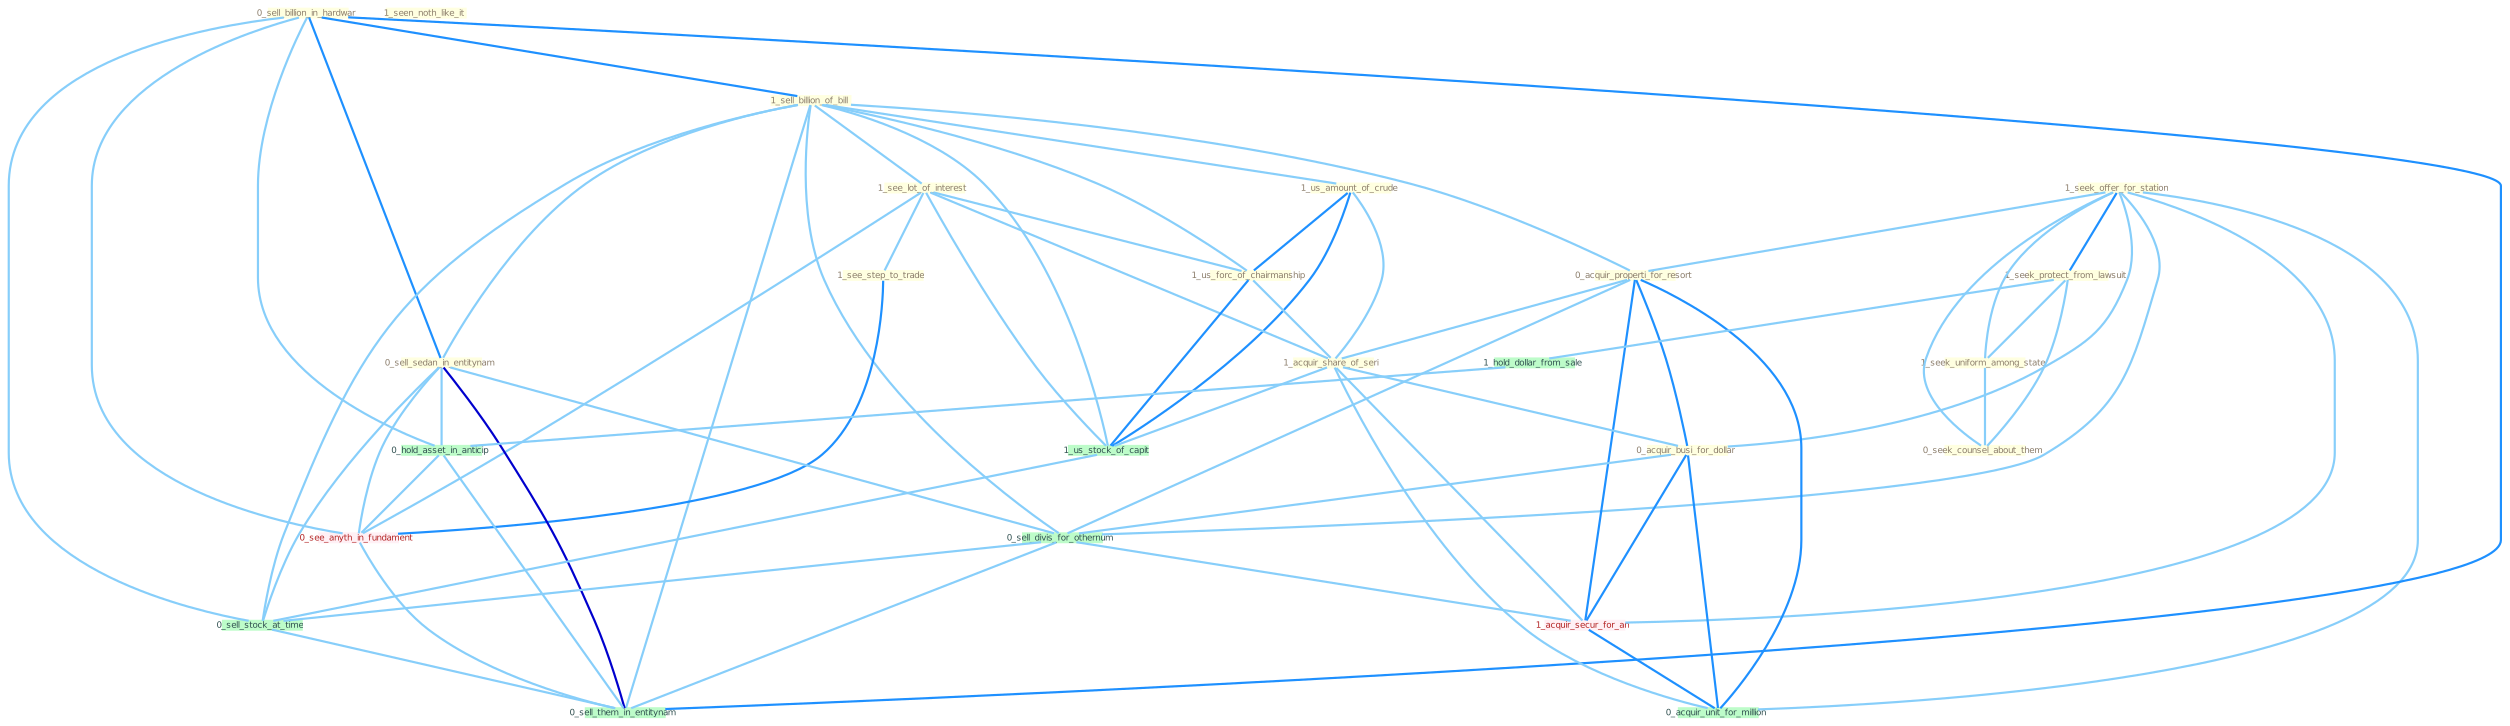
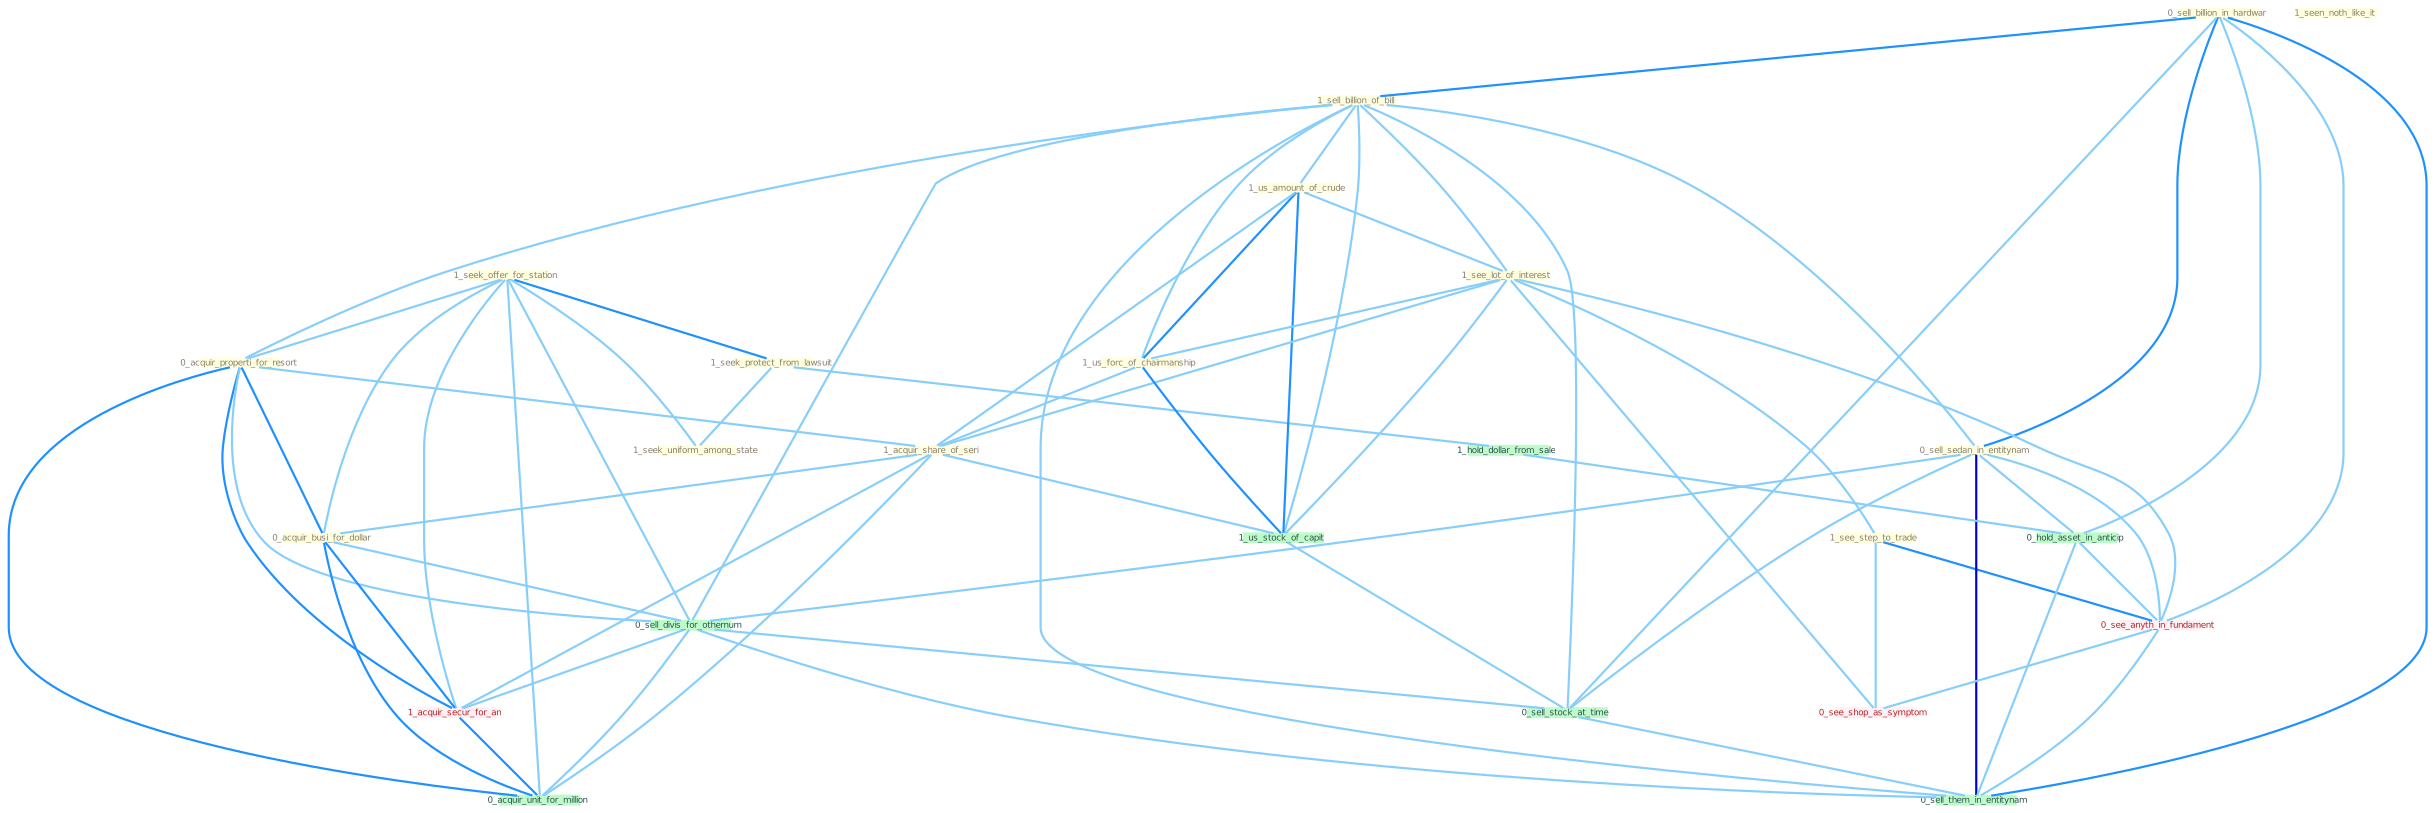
edge "1_us_amount_of_crude" -- "1_see_lot_of_interest": added
node "0_seek_counsel_about_them": removed
node "0_see_shop_as_symptom": added
edge "0_sell_divis_for_othernum" -- "0_acquir_unit_for_million": added
